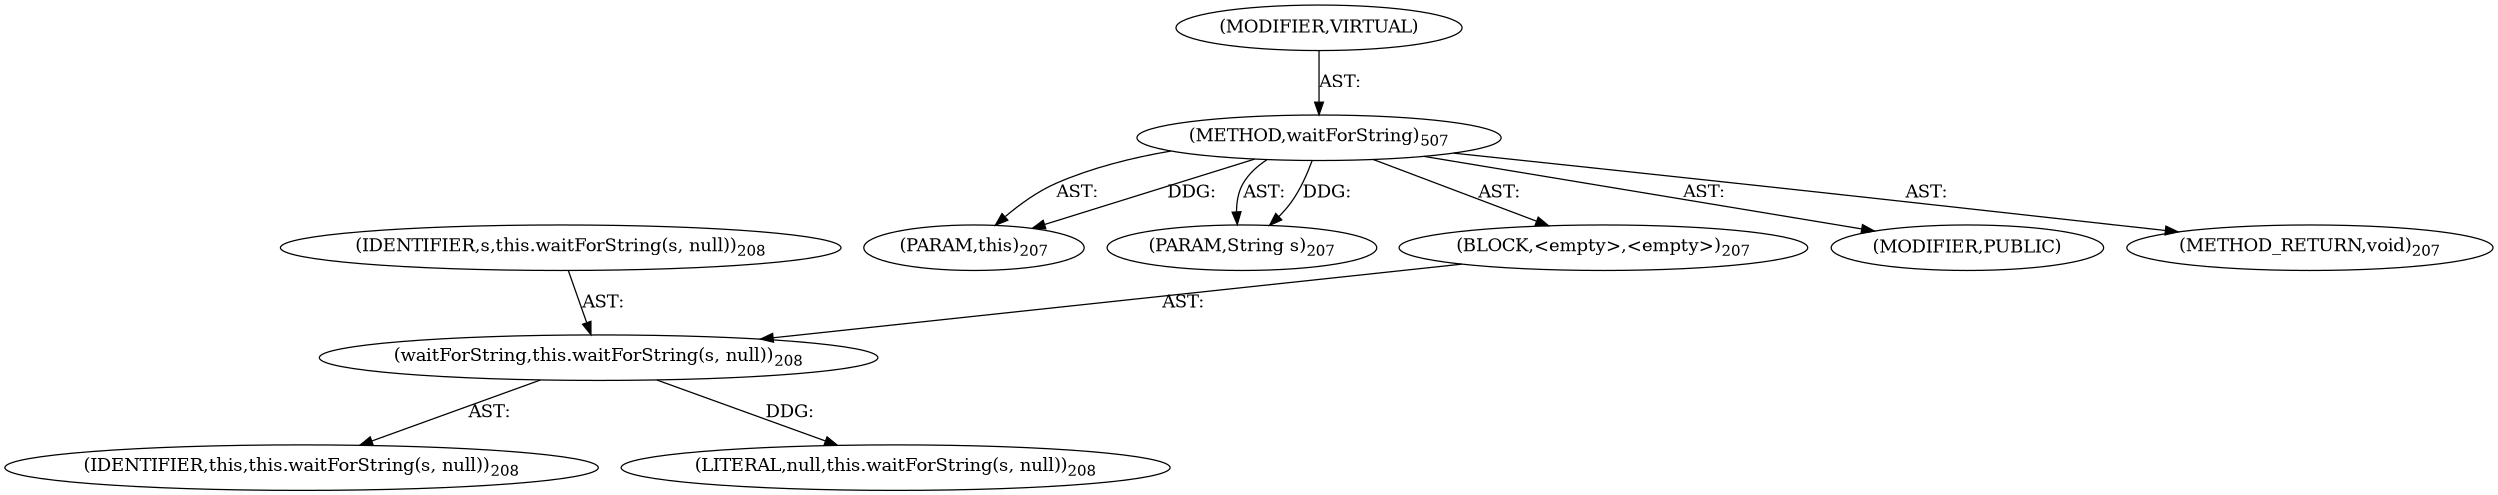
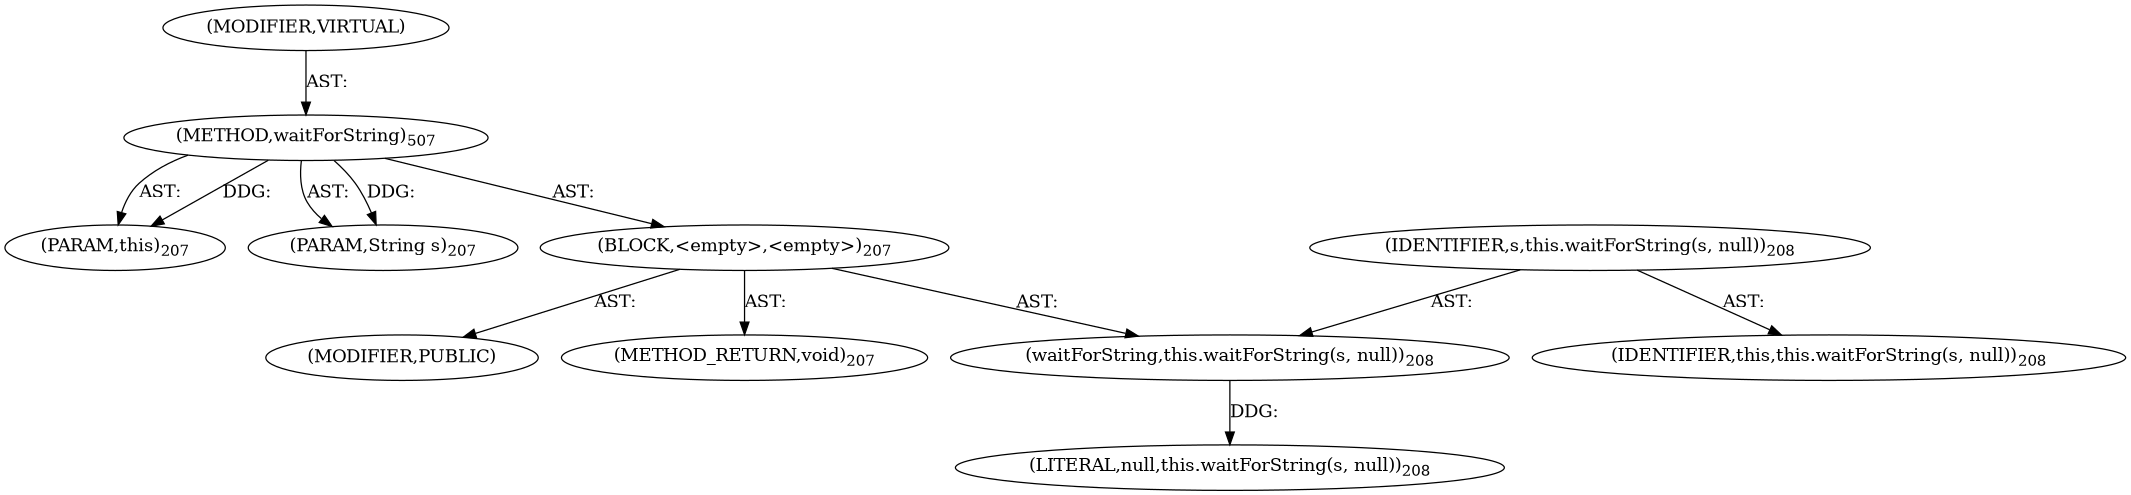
edge "(METHOD,waitForString)" -> "(METHOD_RETURN,void)": now "(BLOCK,<empty>,<empty>)" -> "(METHOD_RETURN,void)"
edge "(METHOD,waitForString)" -> "(MODIFIER,PUBLIC)": now "(BLOCK,<empty>,<empty>)" -> "(MODIFIER,PUBLIC)"
edge "(waitForString,this.waitForString(s, null))" -> "(IDENTIFIER,this,this.waitForString(s, null))": now "(IDENTIFIER,s,this.waitForString(s, null))" -> "(IDENTIFIER,this,this.waitForString(s, null))"
